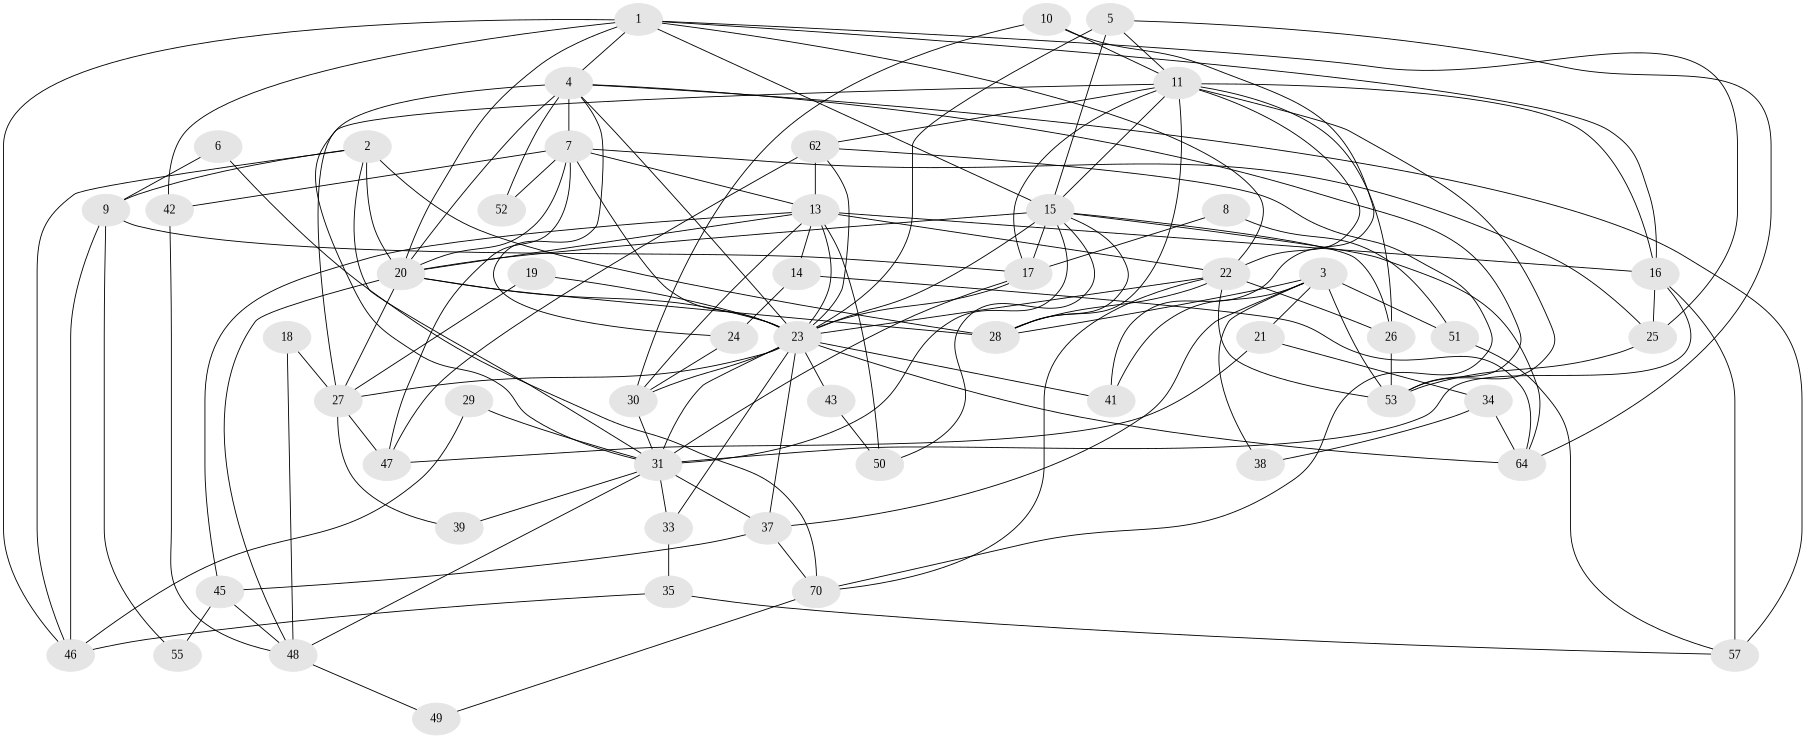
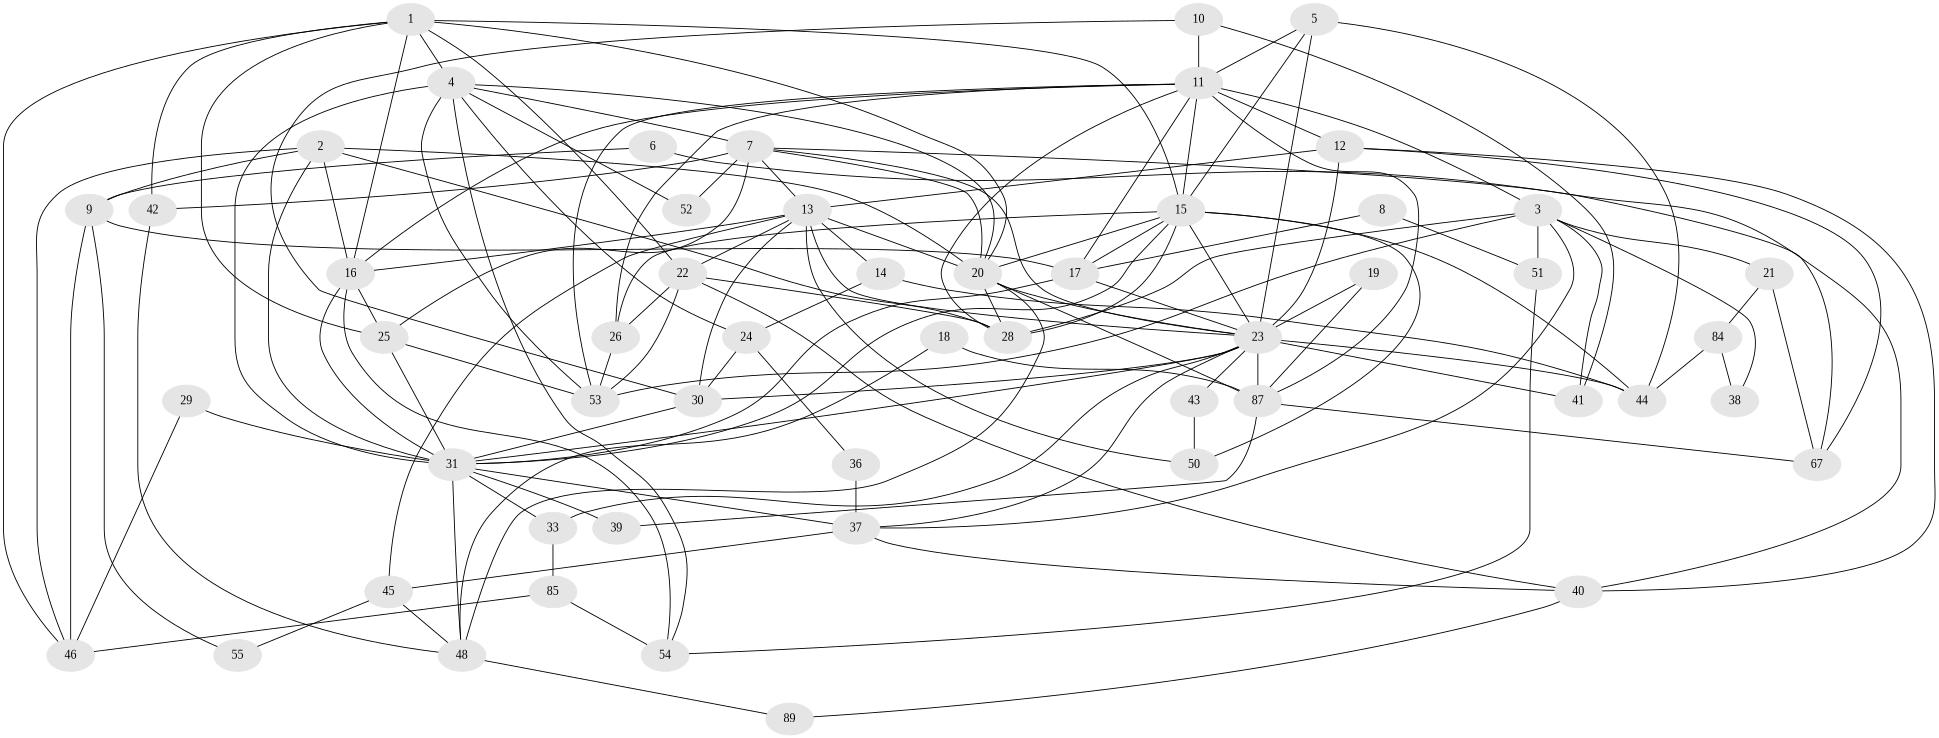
node "62": label "62" -> "12"
edge "11" -- "22": now "11" -- "3"
edge "4" -- "23": removed
edge "2" -- "16": added
edge "22" -- "23": removed
node "27": label "27" -> "87"
edge "25" -- "31": added
node "34": label "34" -> "84"
node "47": label "47" -> "67"
node "36": added
node "64": label "64" -> "44"
node "35": label "35" -> "85"
node "70": label "70" -> "40"
node "57": label "57" -> "54"
node "49": label "49" -> "89"
